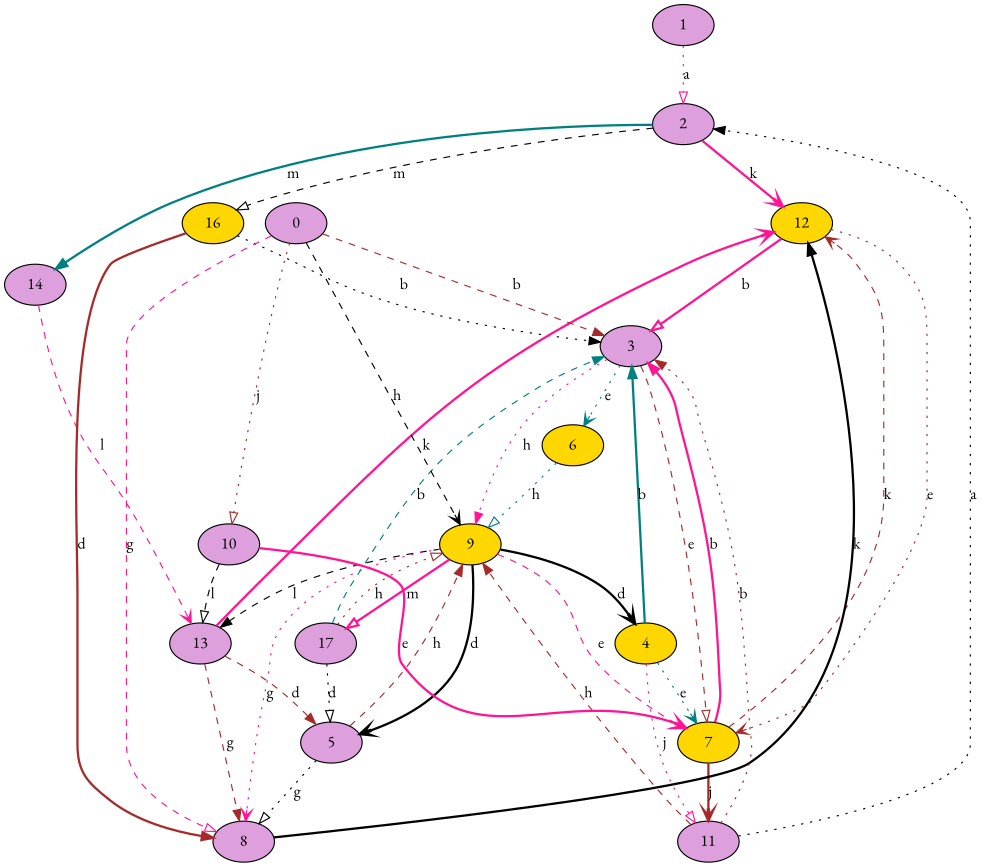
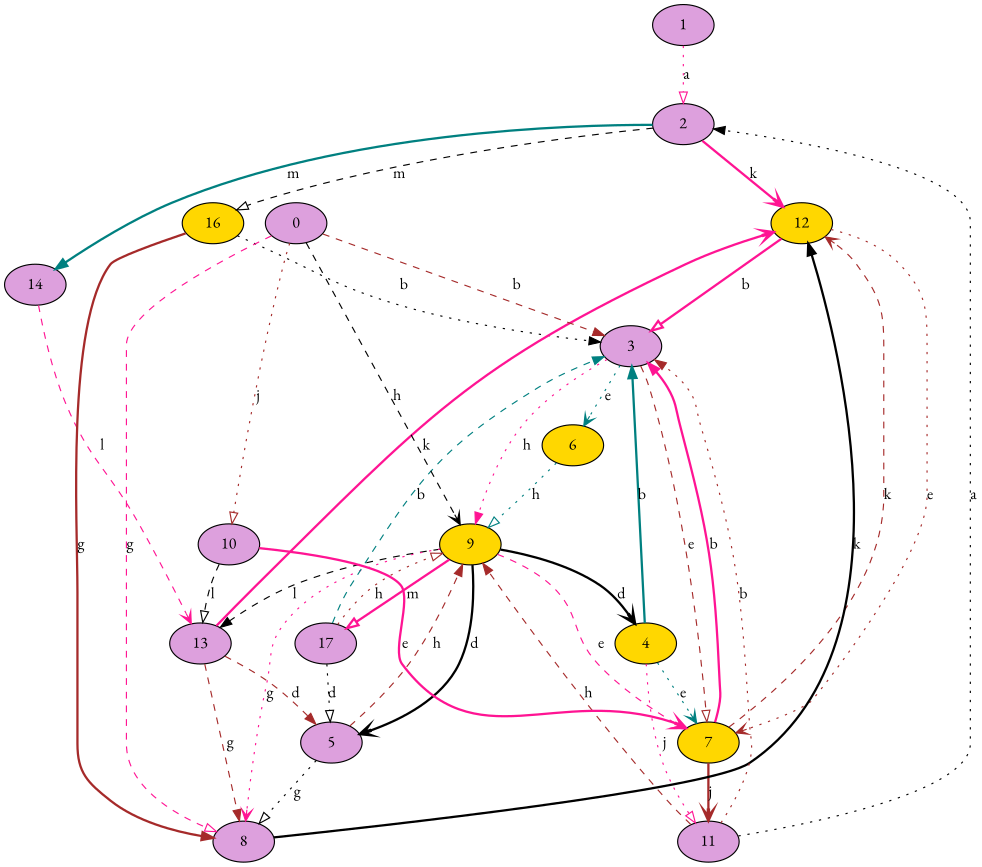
edge "16" -> "8": label "d" -> "g"
